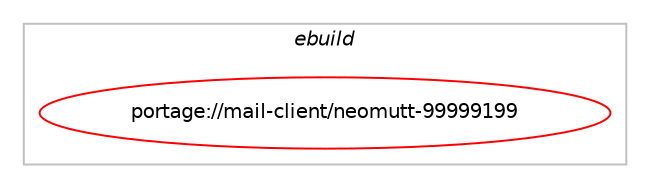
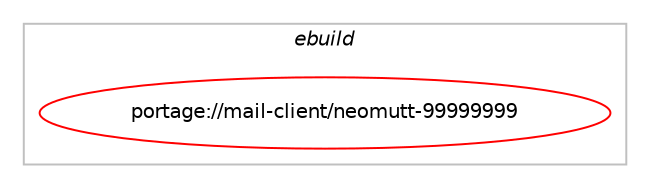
node "portage://mail-client/neomutt-99999199": label "portage://mail-client/neomutt-99999199" -> "portage://mail-client/neomutt-99999999"
